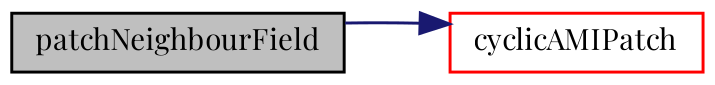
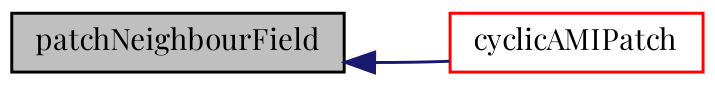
edge "patchNeighbourField" -> "cyclicAMIPatch": reversed
